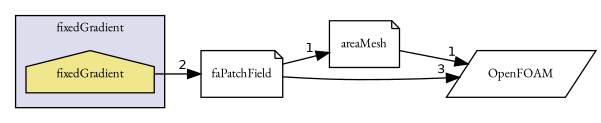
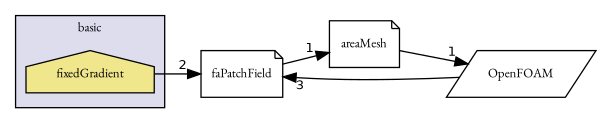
cluster "fixedGradient": label "fixedGradient" -> "basic"
edge "faPatchField" -> "OpenFOAM": reversed
